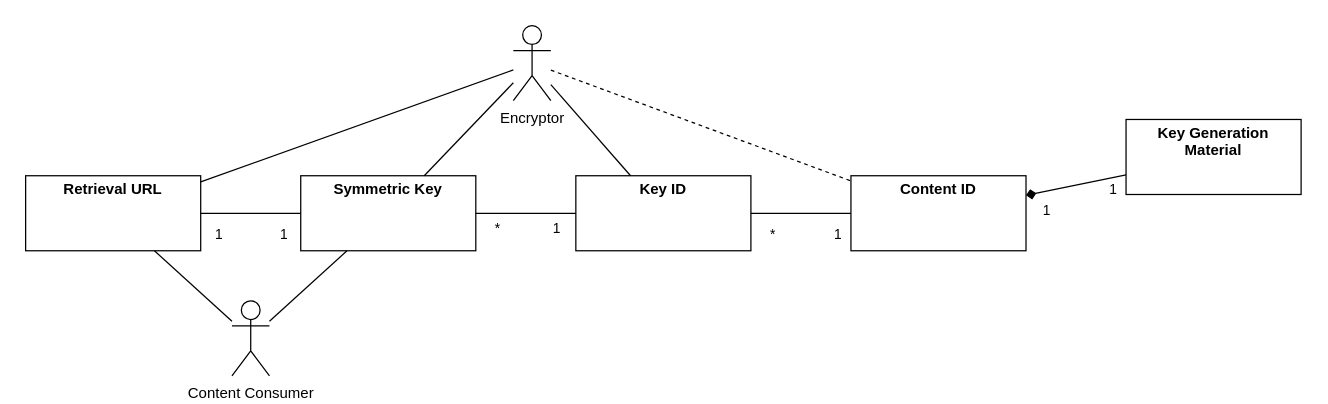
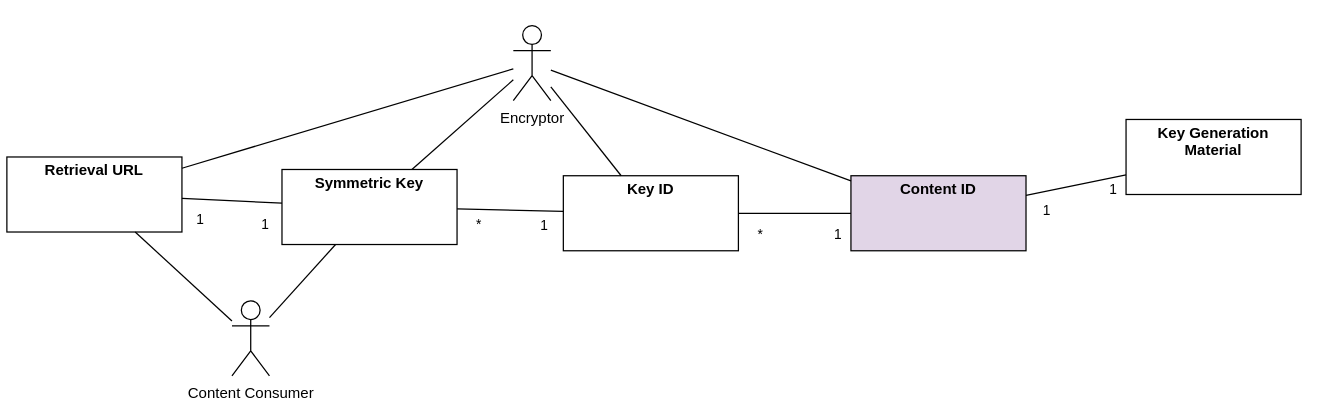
edge "Encryptor" -- "Content ID": style dashed -> solid
edge "Key Generation Material" -> "Content ID": arrowhead diamond -> none
node "Retrieval URL": moved (113, 213) -> (94, 194)
node "Symmetric Key": moved (388, 213) -> (369, 207)
node "Key ID": moved (663, 213) -> (651, 213)
node "Content ID": fillcolor #ffffff -> #e1d5e7
